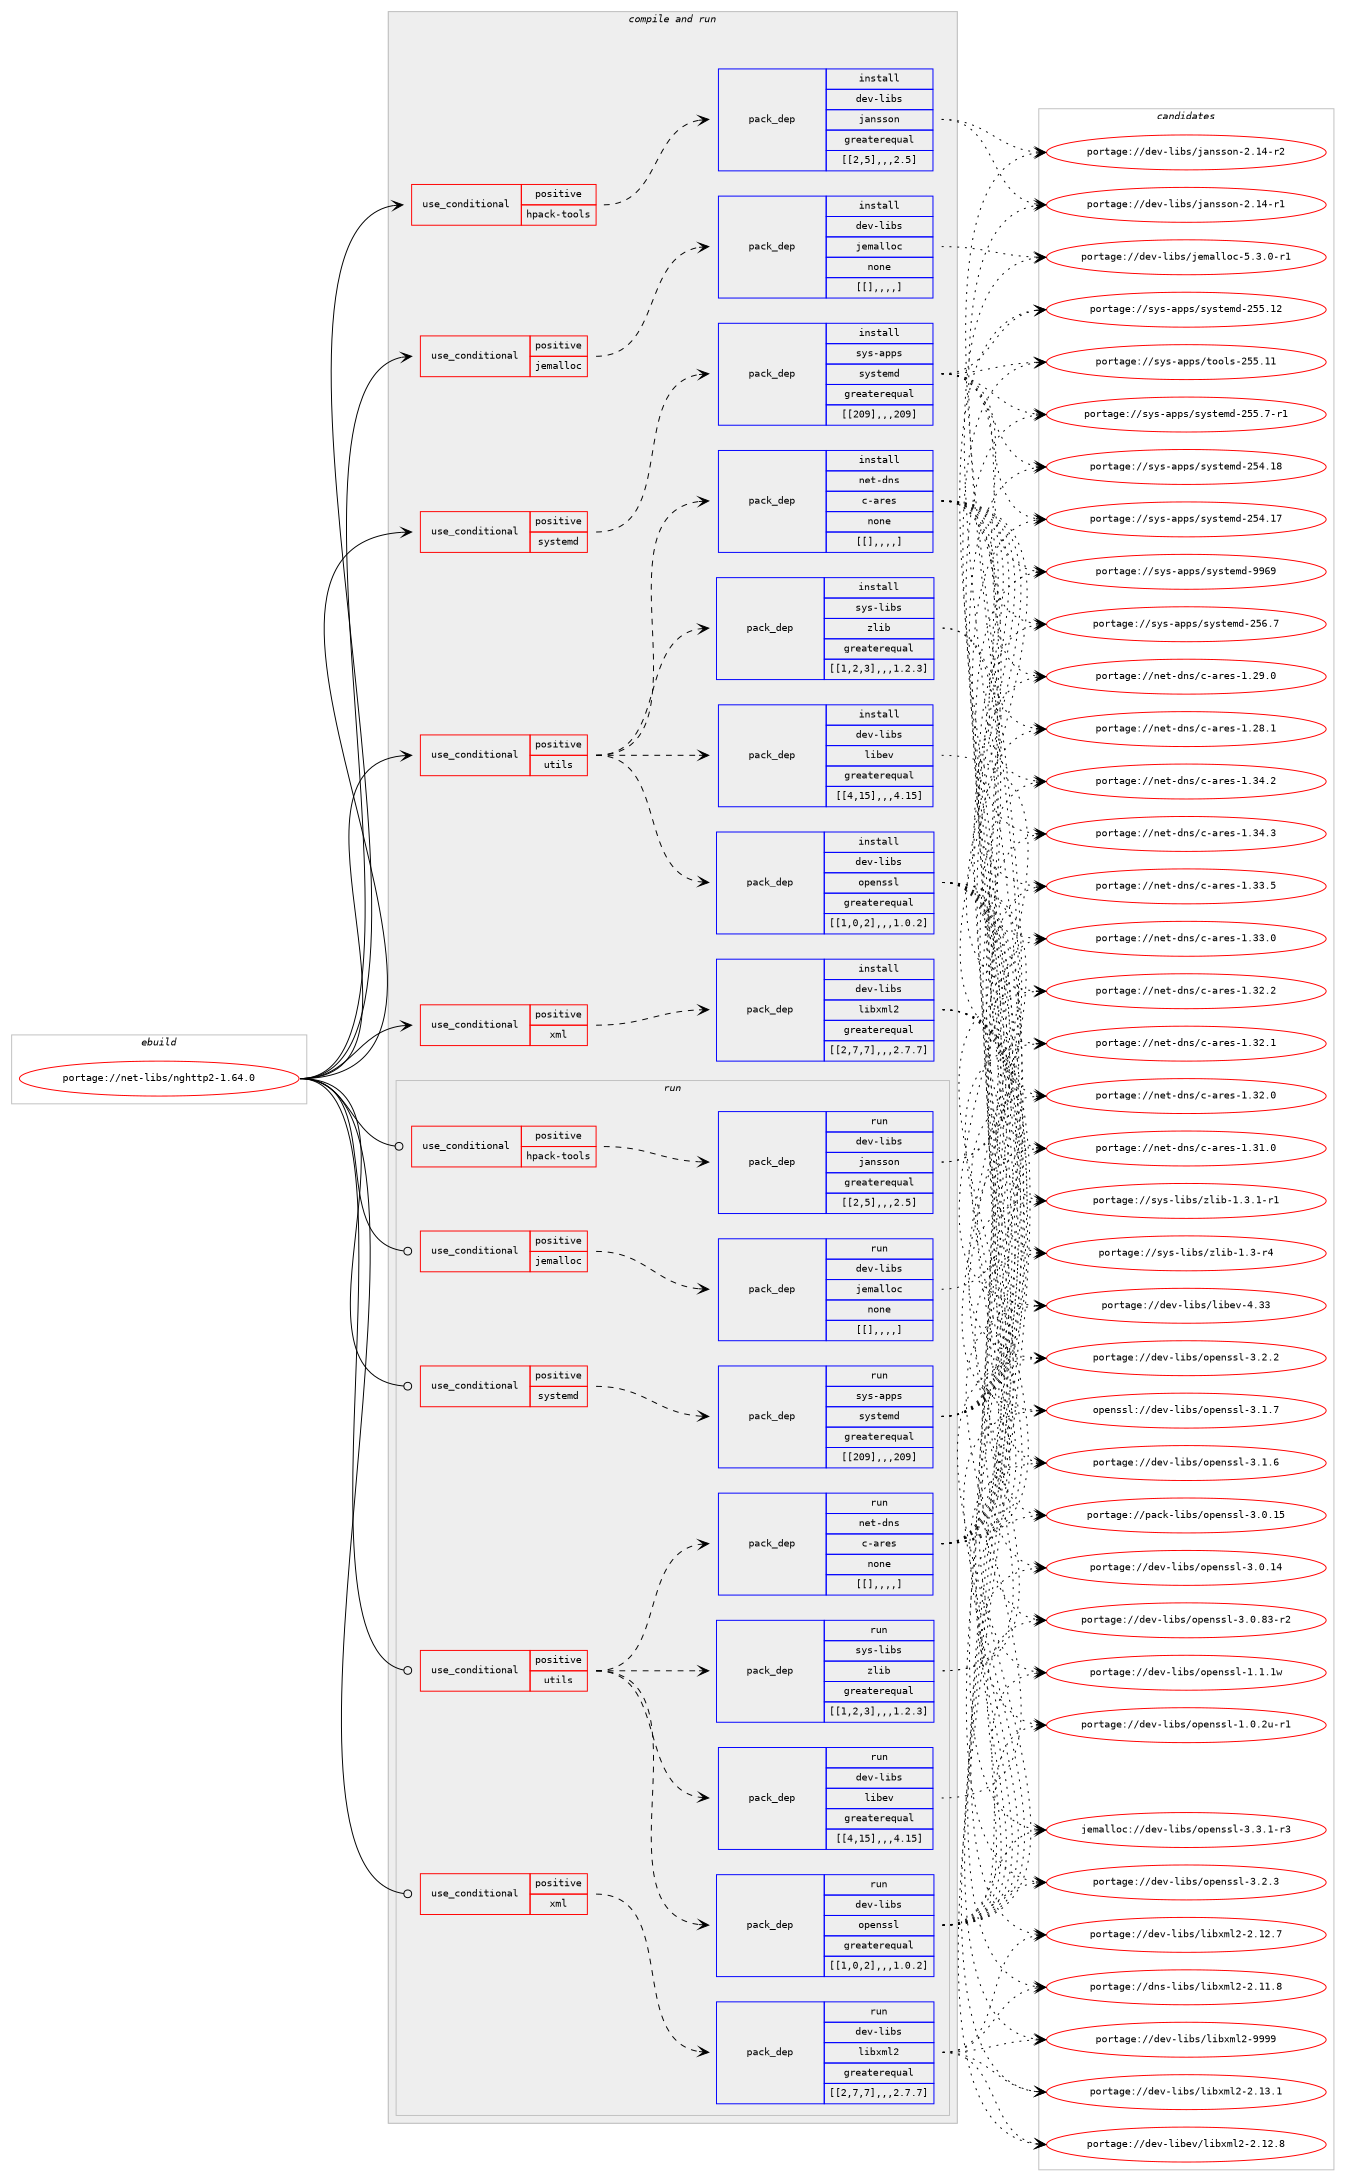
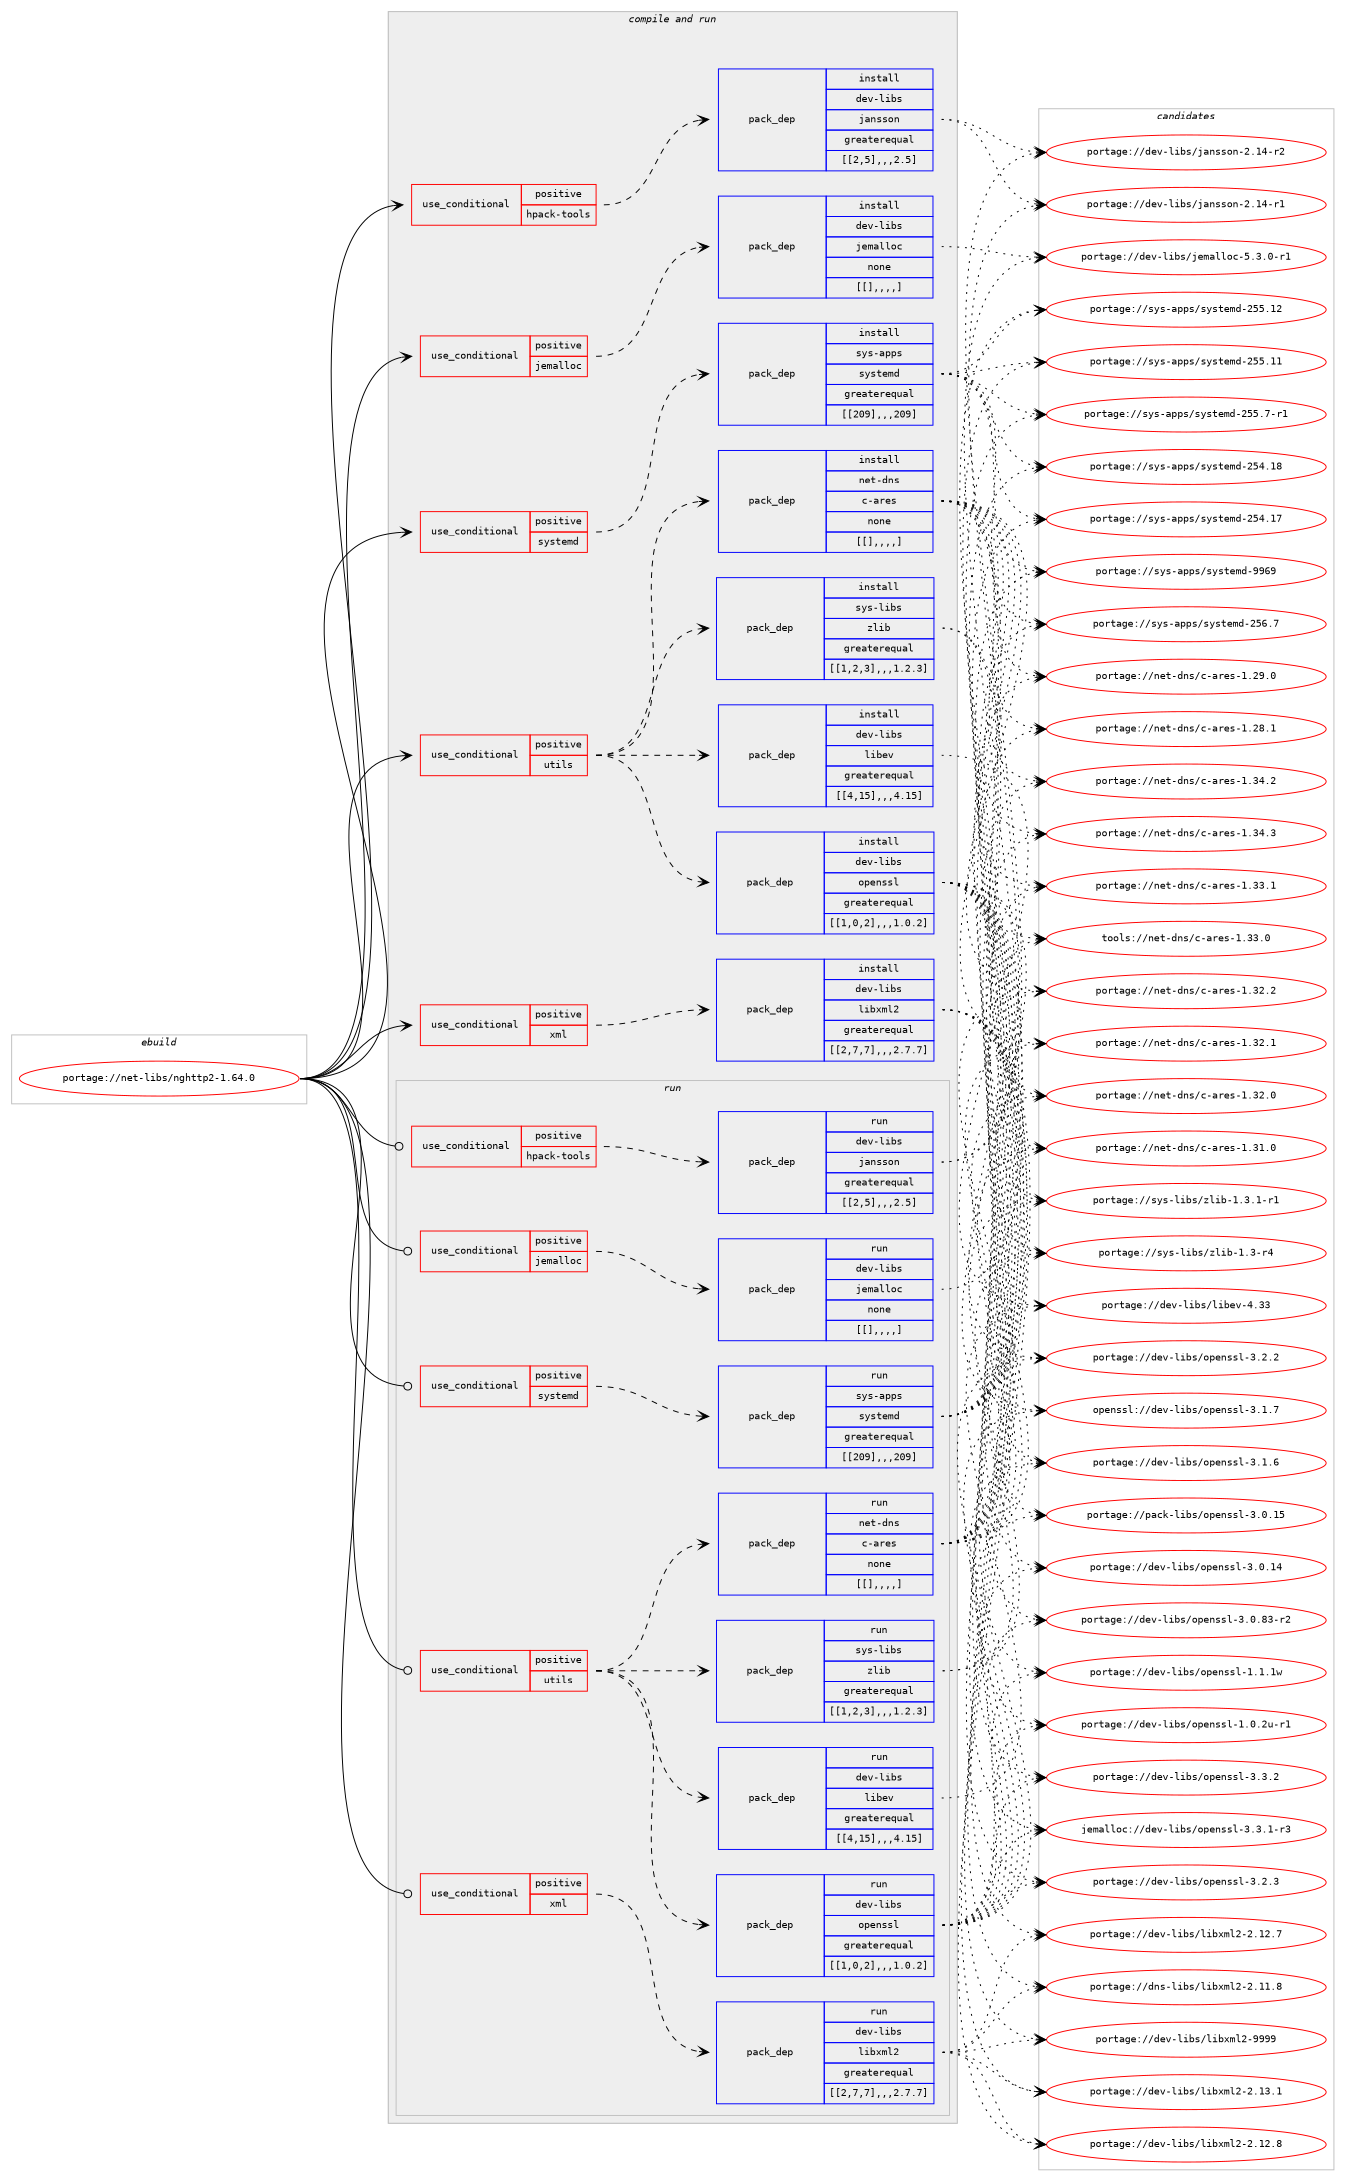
node "portage://sys-apps/tools-255.11": label "portage://sys-apps/tools-255.11" -> "portage://sys-apps/systemd-255.11"
node "portage://net-dns/c-ares-1.33.5": label "portage://net-dns/c-ares-1.33.5" -> "portage://net-dns/c-ares-1.33.1"
node "portage://net-dns/c-ares-1.33.0": label "portage://net-dns/c-ares-1.33.0" -> "tools://net-dns/c-ares-1.33.0"
node "portage://dev-libs/openssl-3.3.2": added
node "portage://dev-libev/libxml2-2.12.8": label "portage://dev-libev/libxml2-2.12.8" -> "portage://dev-libs/libxml2-2.12.8"
